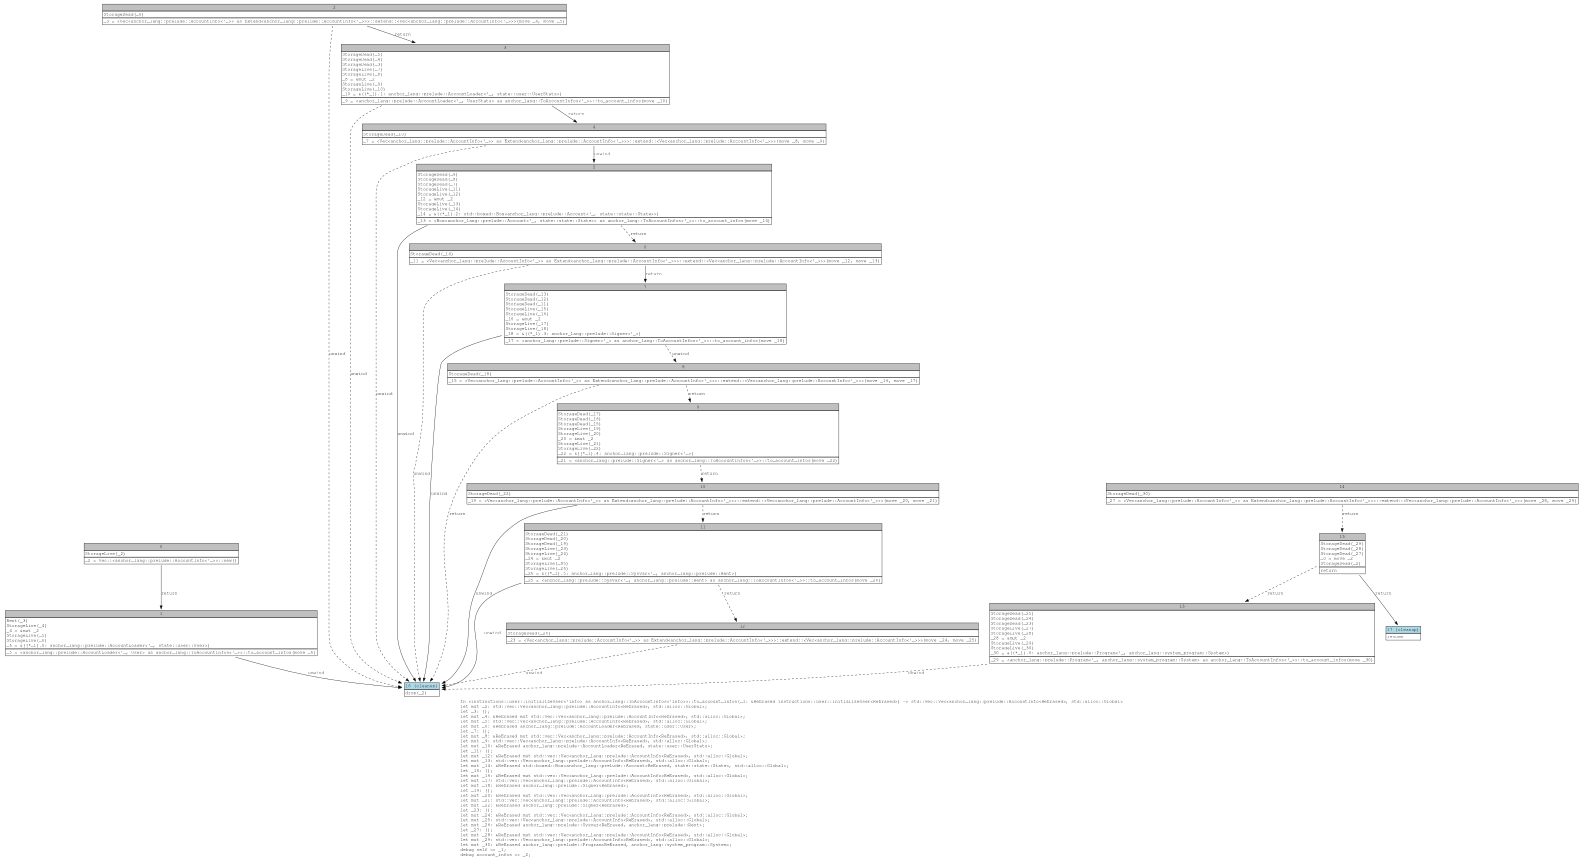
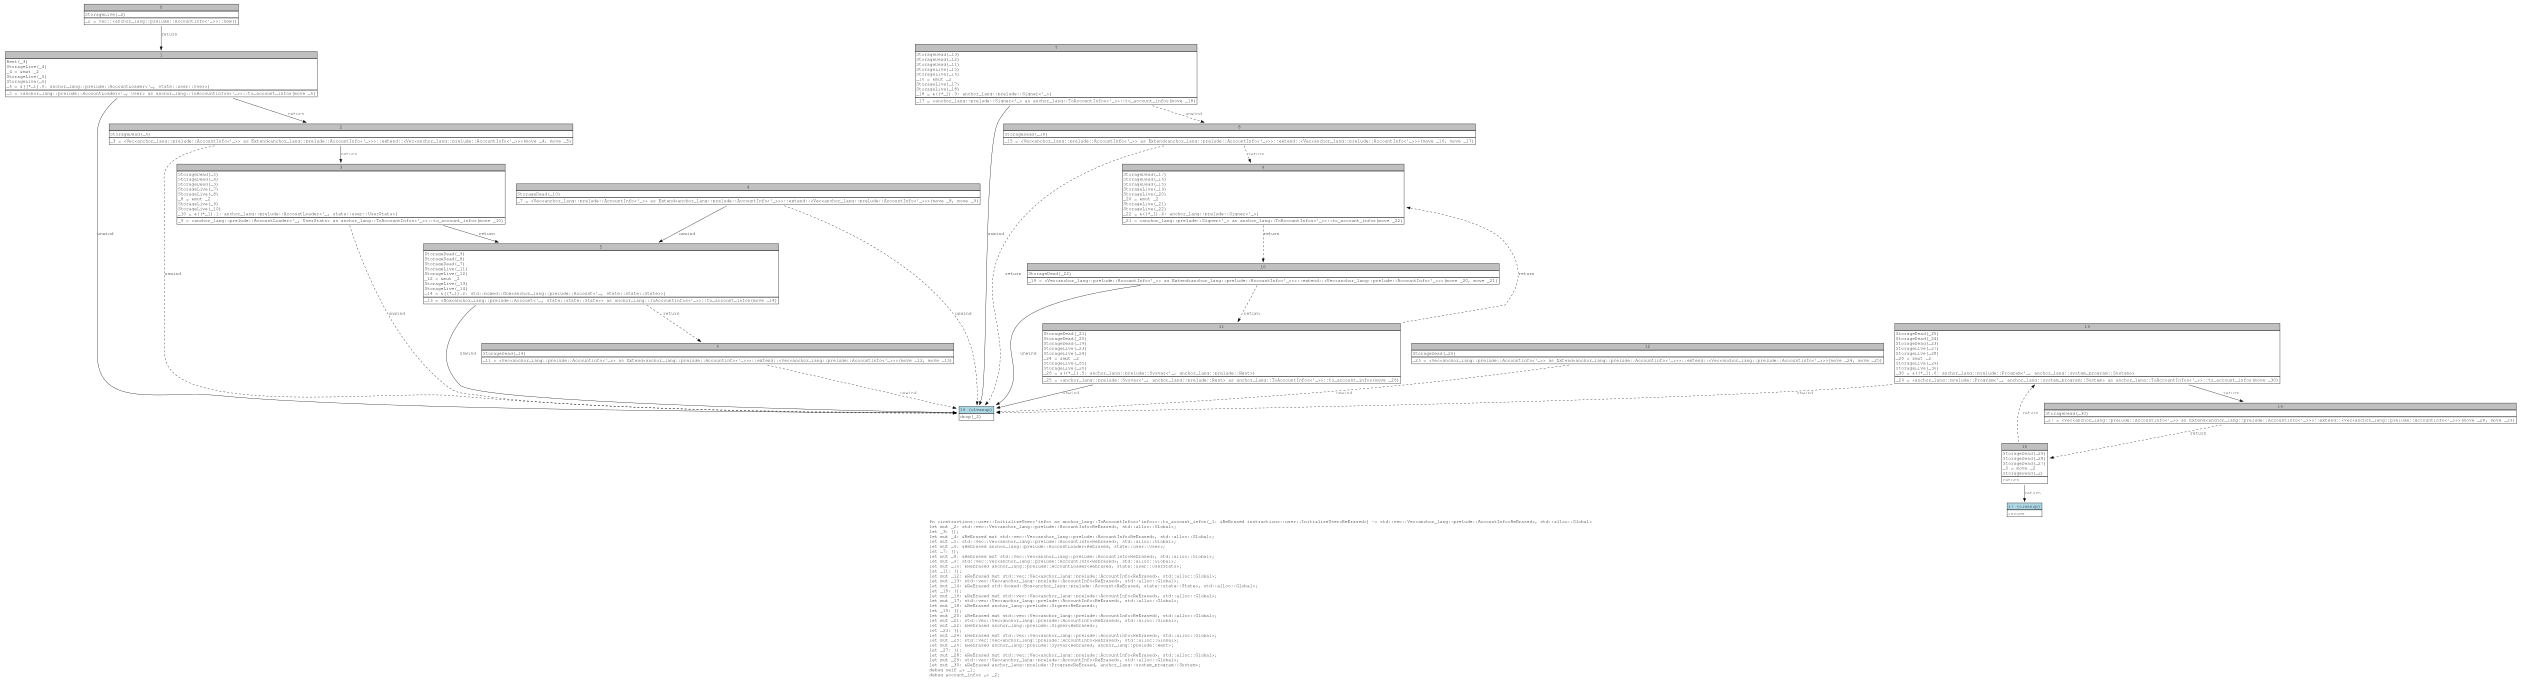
edge "1" -> "2": added, label "return"
edge "3" -> "4": now "3" -> "5"
edge "6" -> "7": removed, label "return"
edge "13" -> "14": added, label "return"
edge "11" -> "12": now "11" -> "9"
